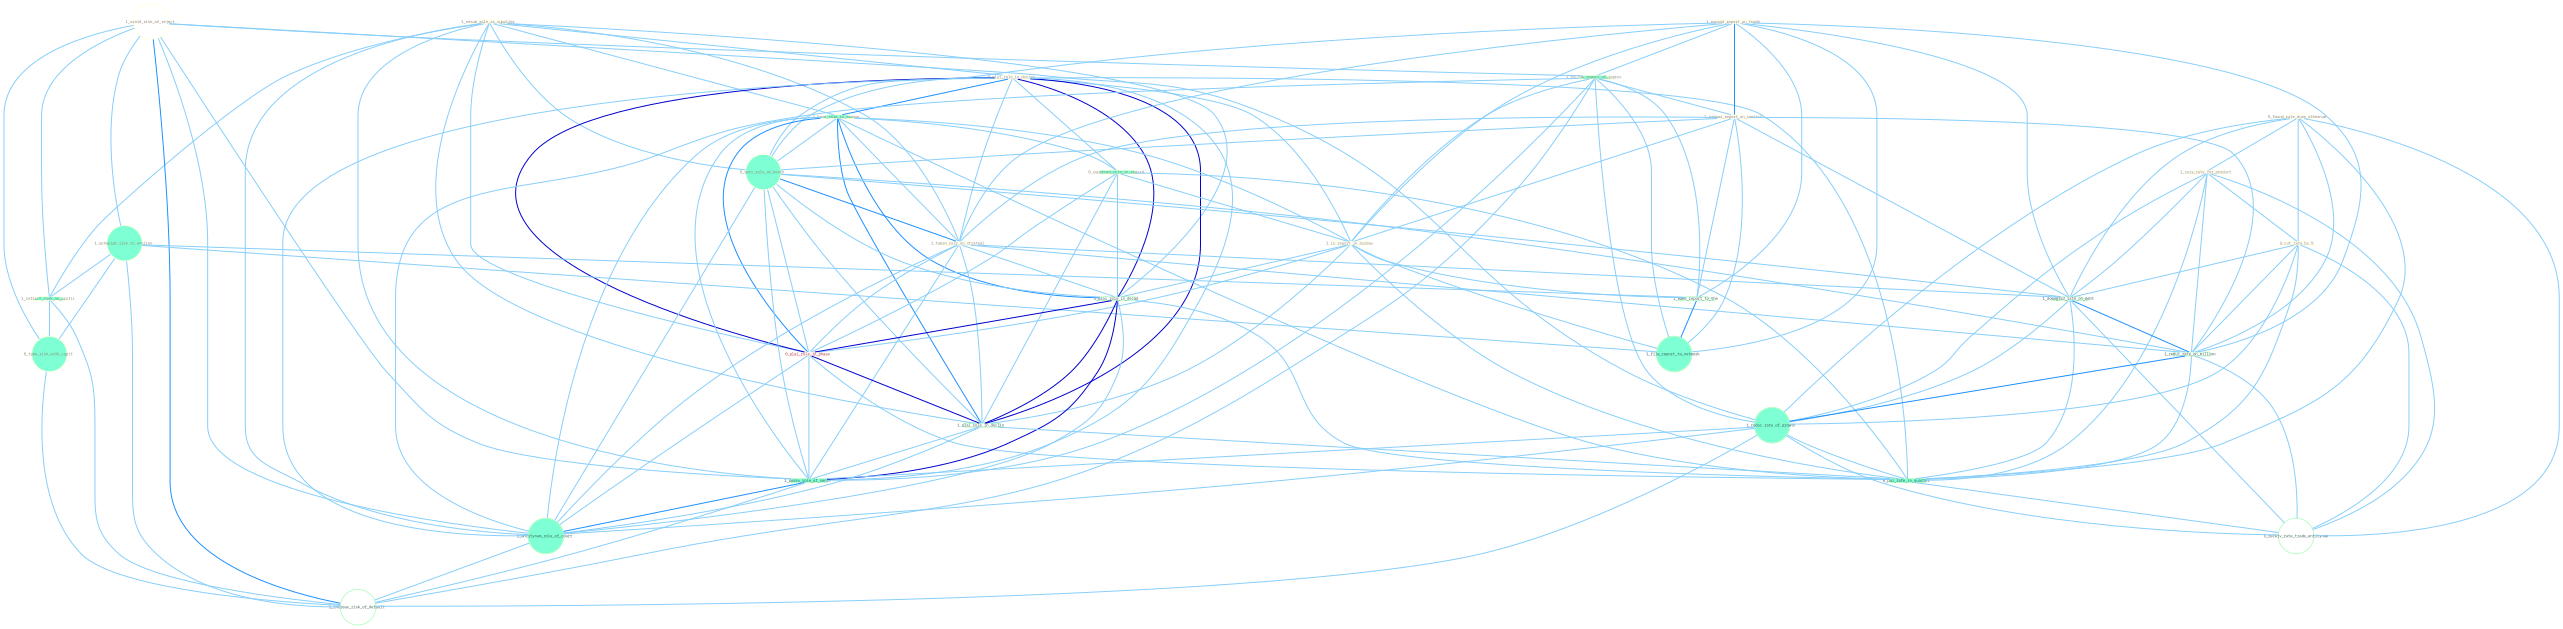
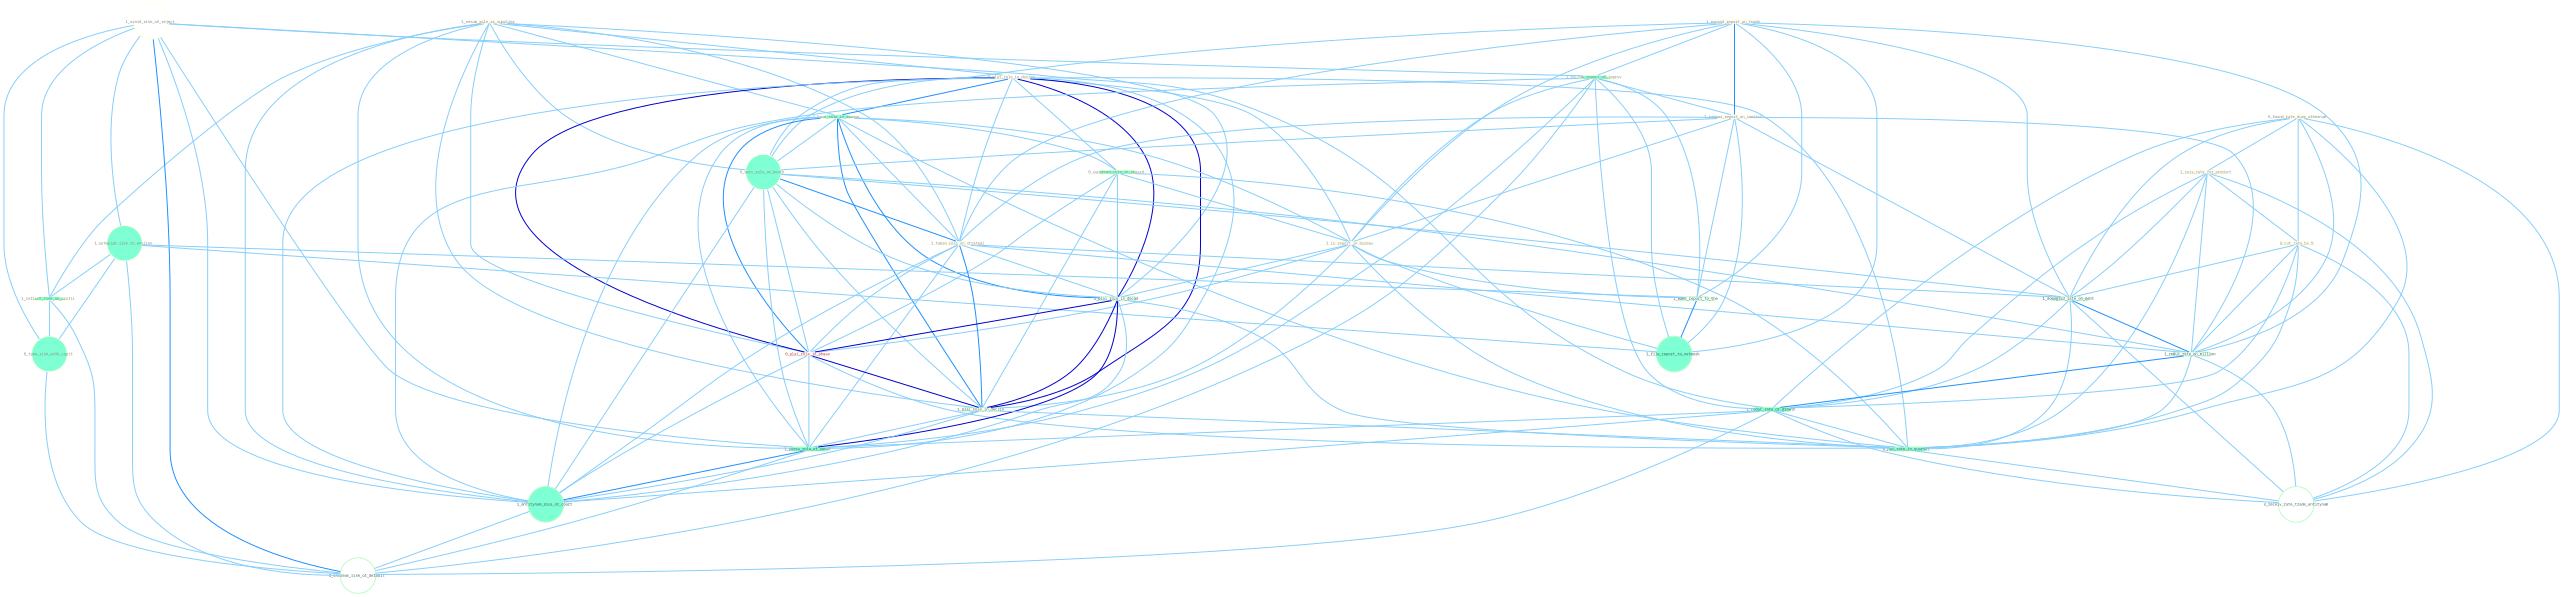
edge "1_taken_role_on_strategi" -- "1_plai_role_in_declin": color #87cefa -> #1e90ff
node "1_reduc_rate_of_growth": shape circle -> note
